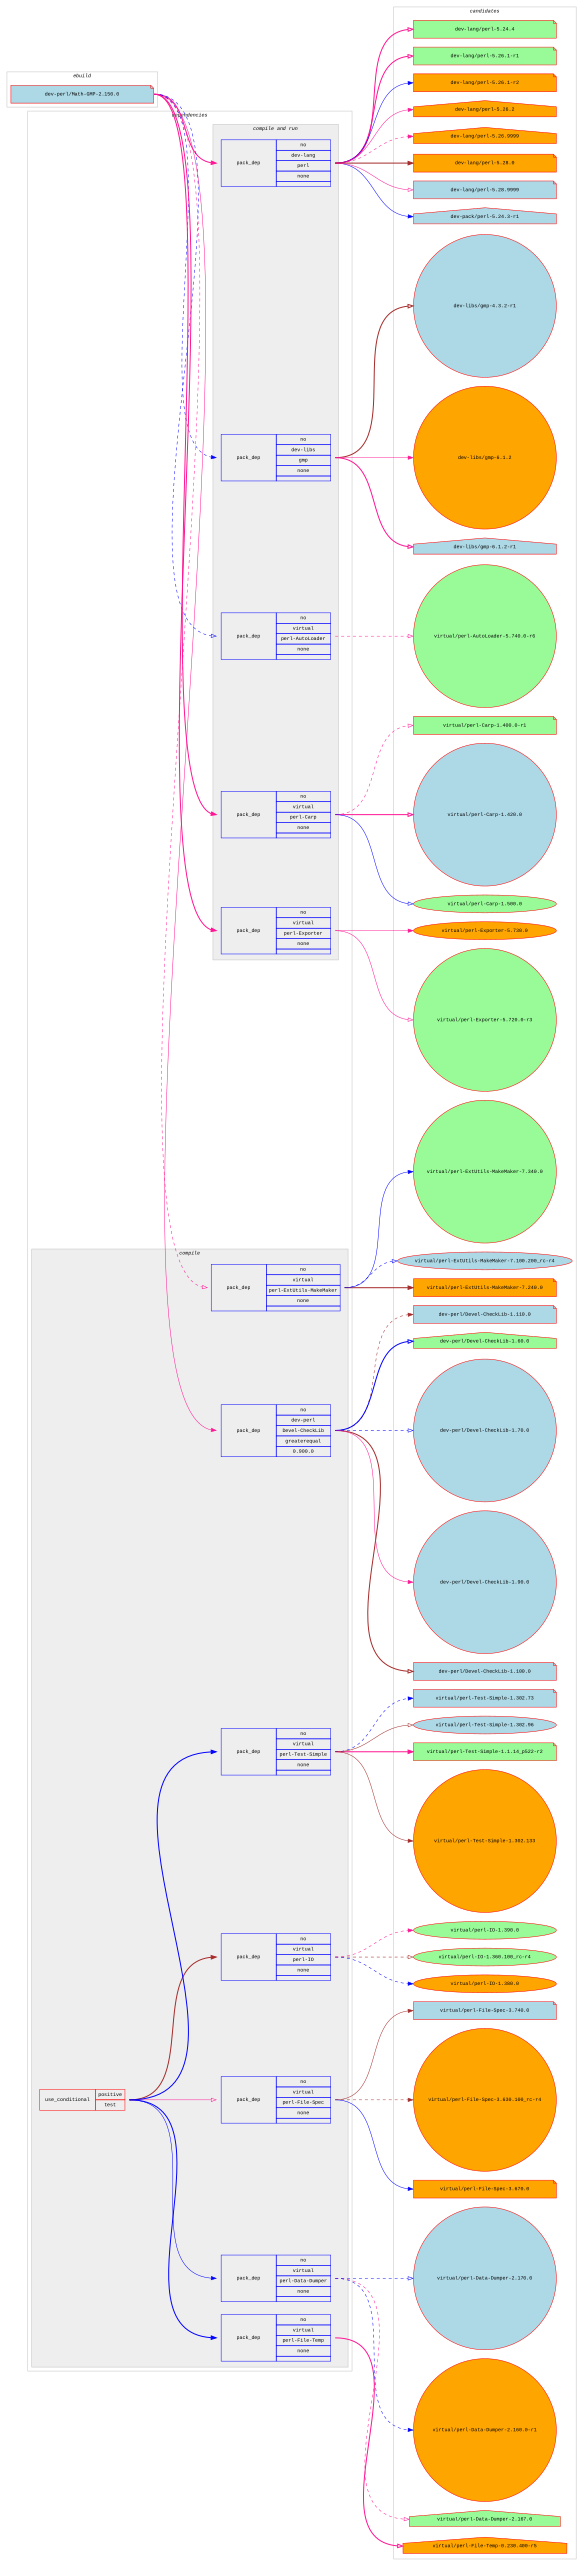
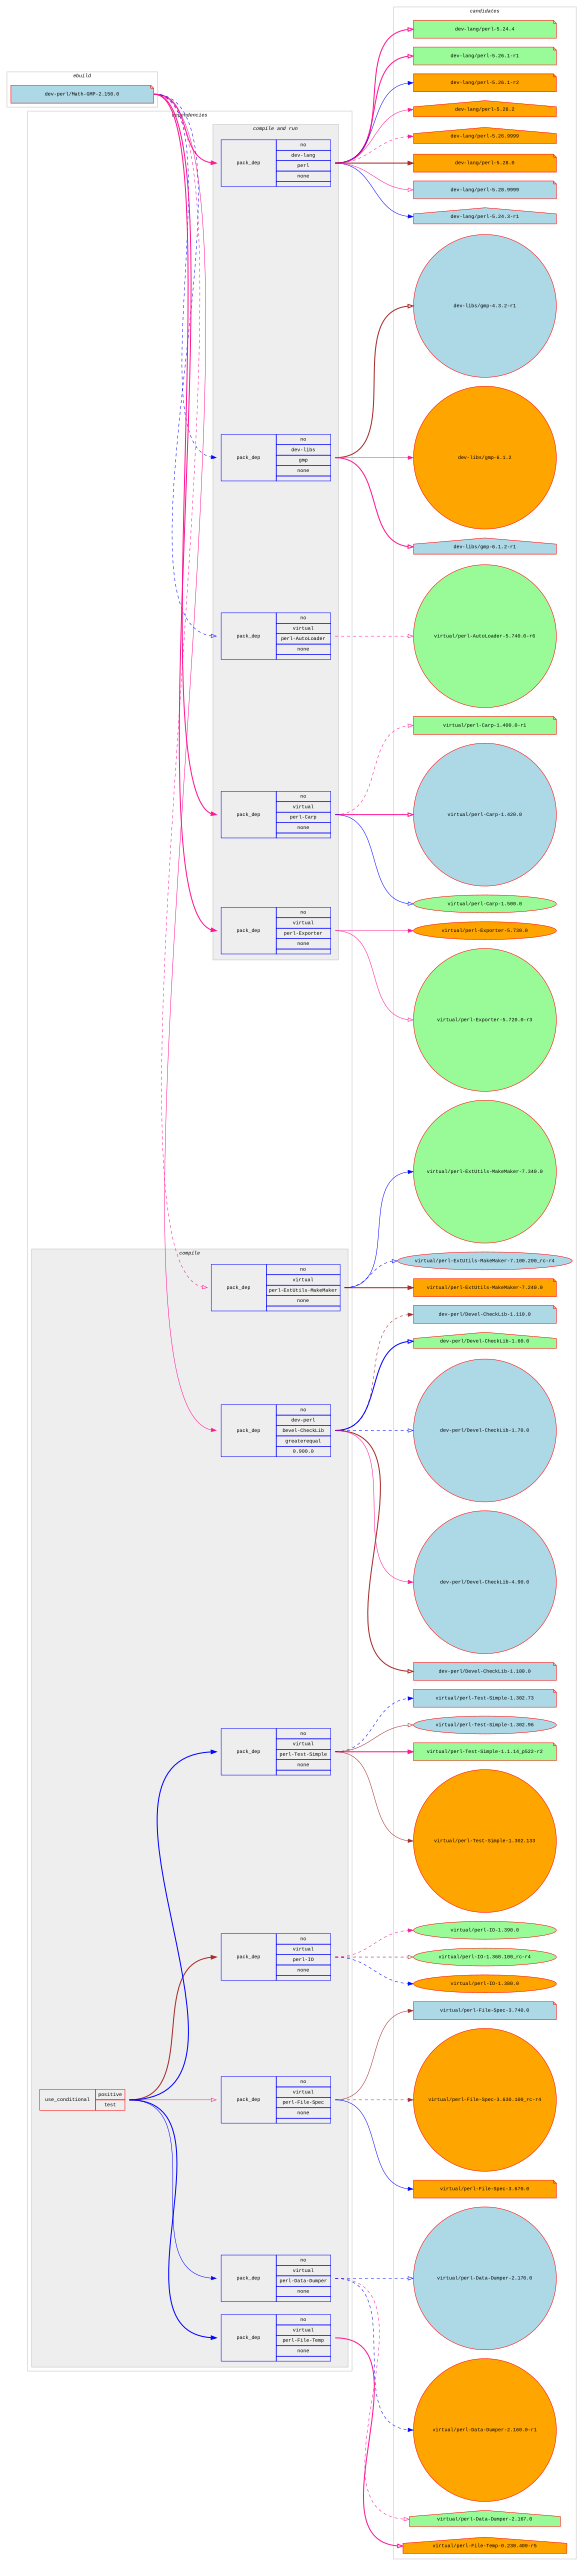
node "dev-pack/perl-5.24.3-r1": label "dev-pack/perl-5.24.3-r1" -> "dev-lang/perl-5.24.3-r1"
node "dev-perl/Devel-CheckLib-1.90.0": label "dev-perl/Devel-CheckLib-1.90.0" -> "dev-perl/Devel-CheckLib-4.90.0"
